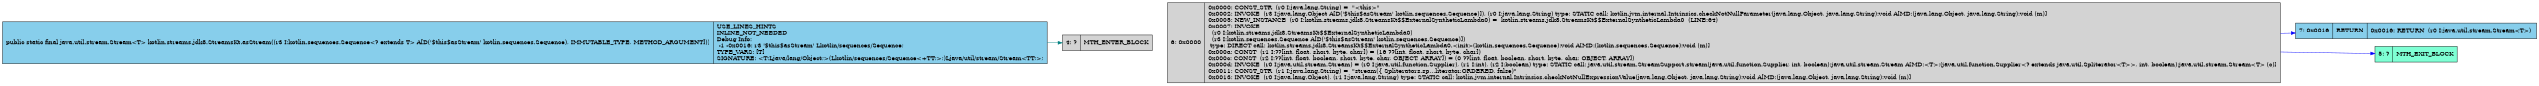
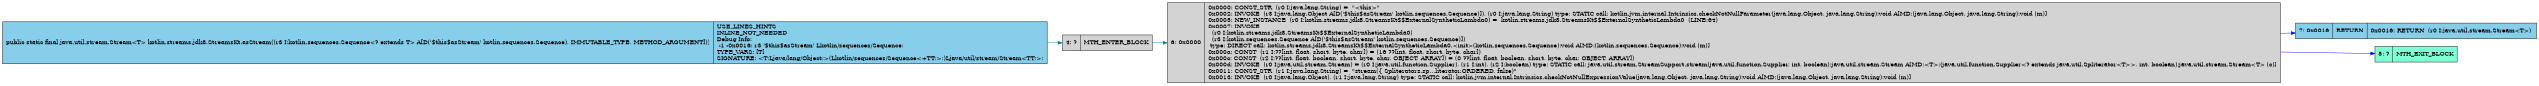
edge "4: ?" -> "6: 0x0000": added
